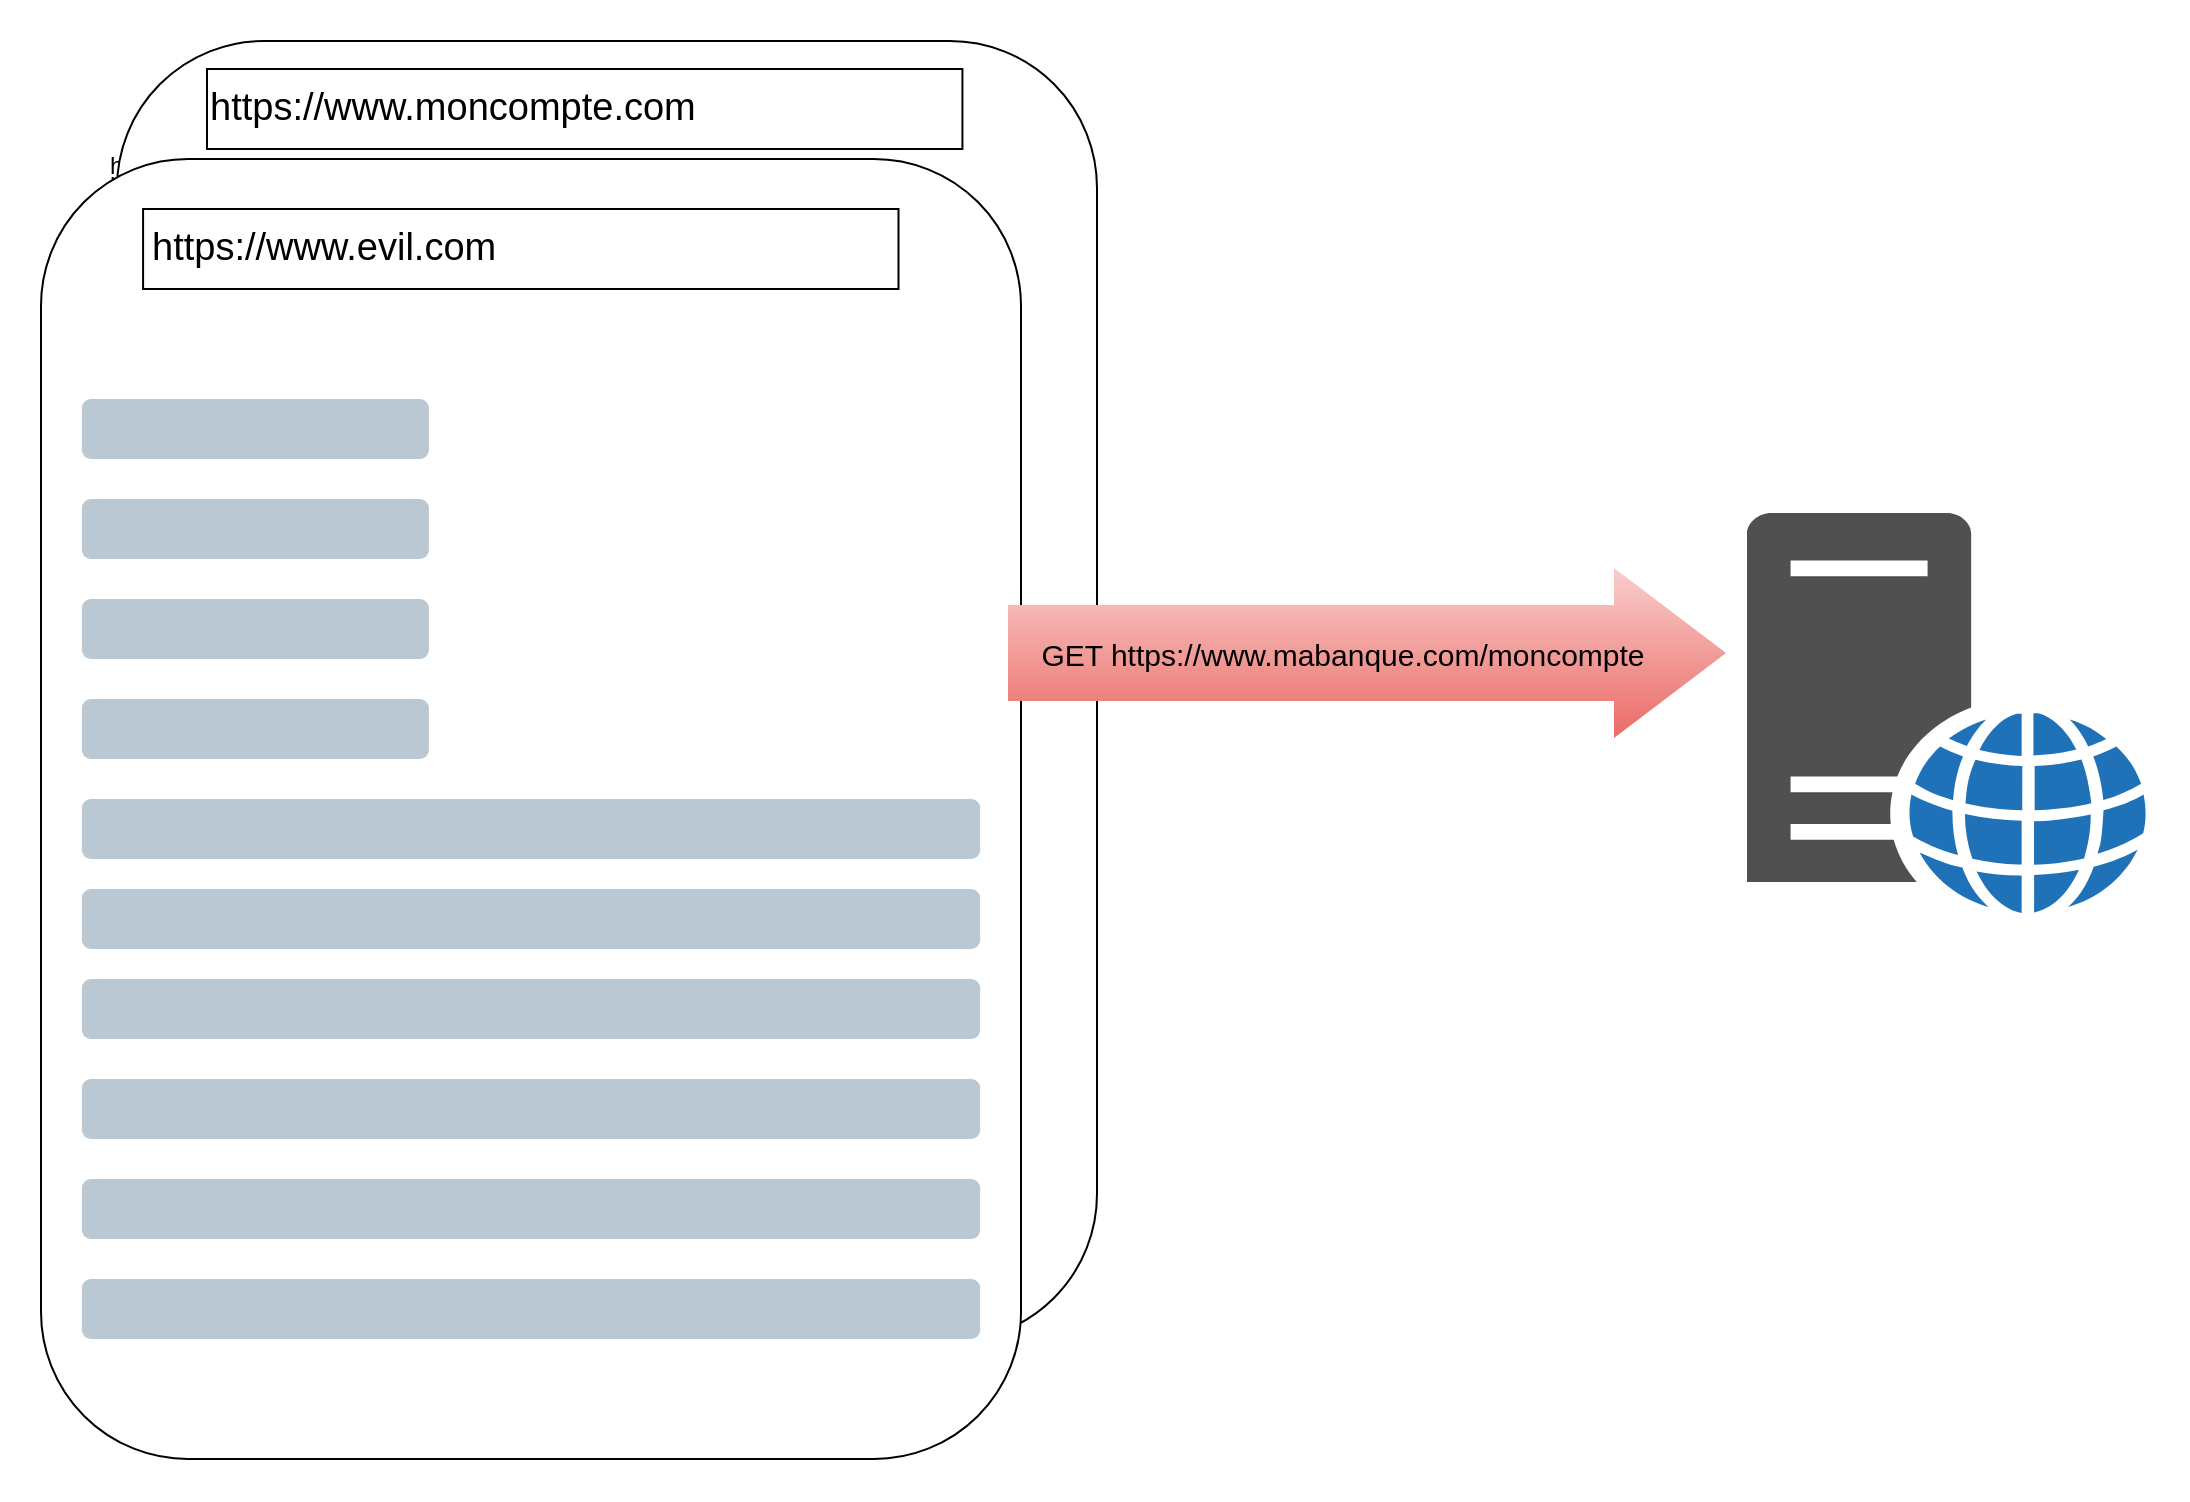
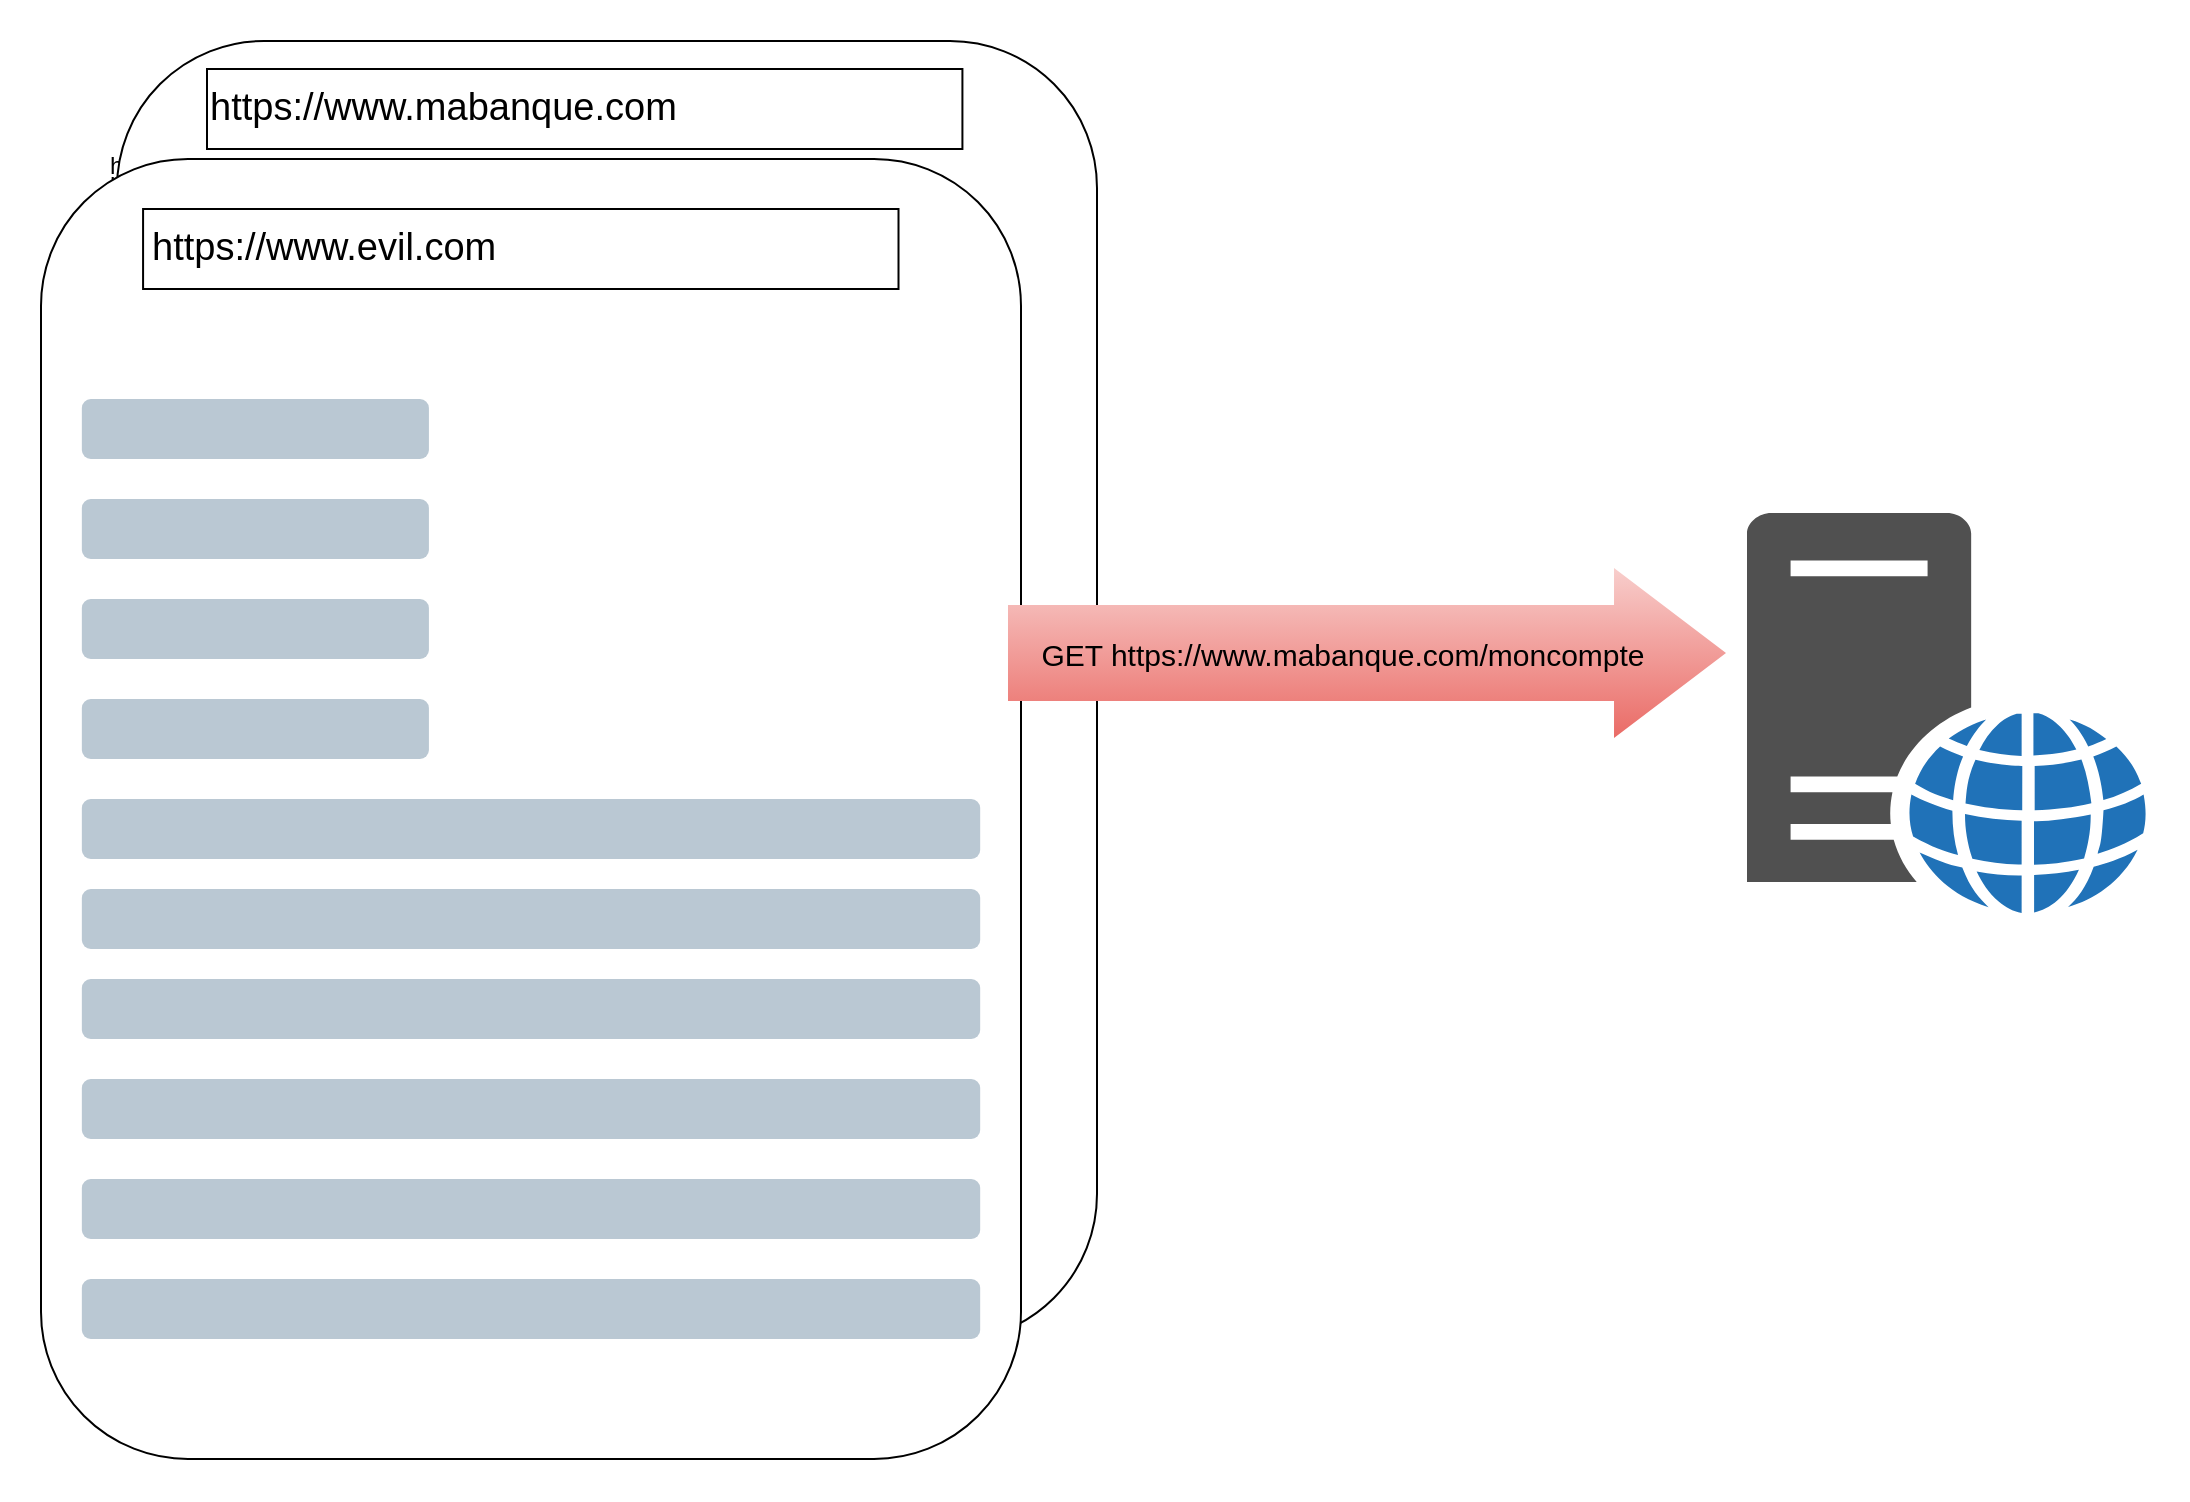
node "https://www.moncompte.com": label "https://www.moncompte.com" -> "https://www.mabanque.com"
